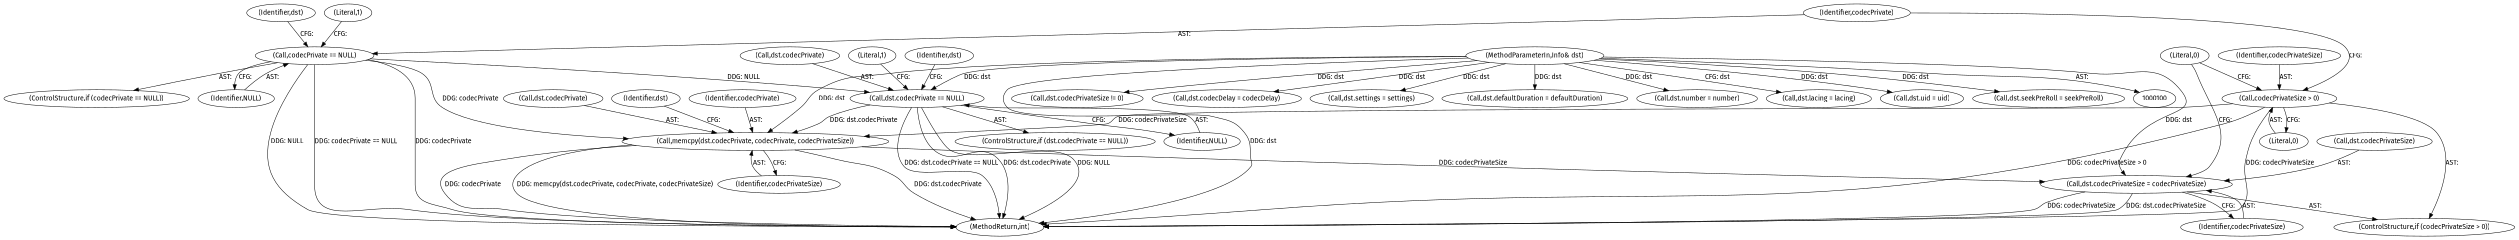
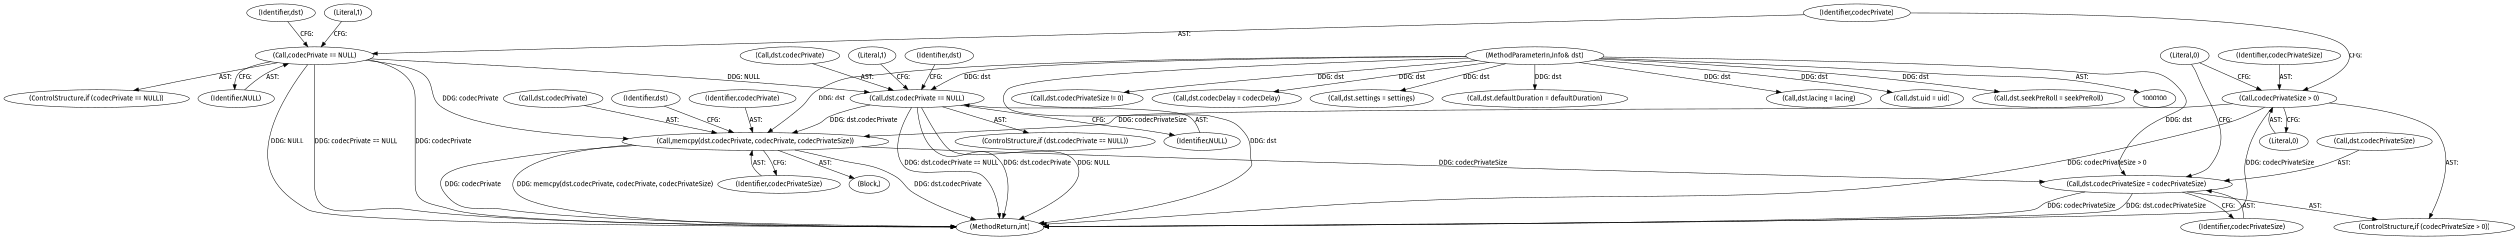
edge "(MethodParameterIn,Info& dst)" -> "(Call,dst.lacing = lacing)": label "CFG: dst" -> "DDG: dst"
node "(Call,dst.number = number)": removed
node "(Block,)": added
